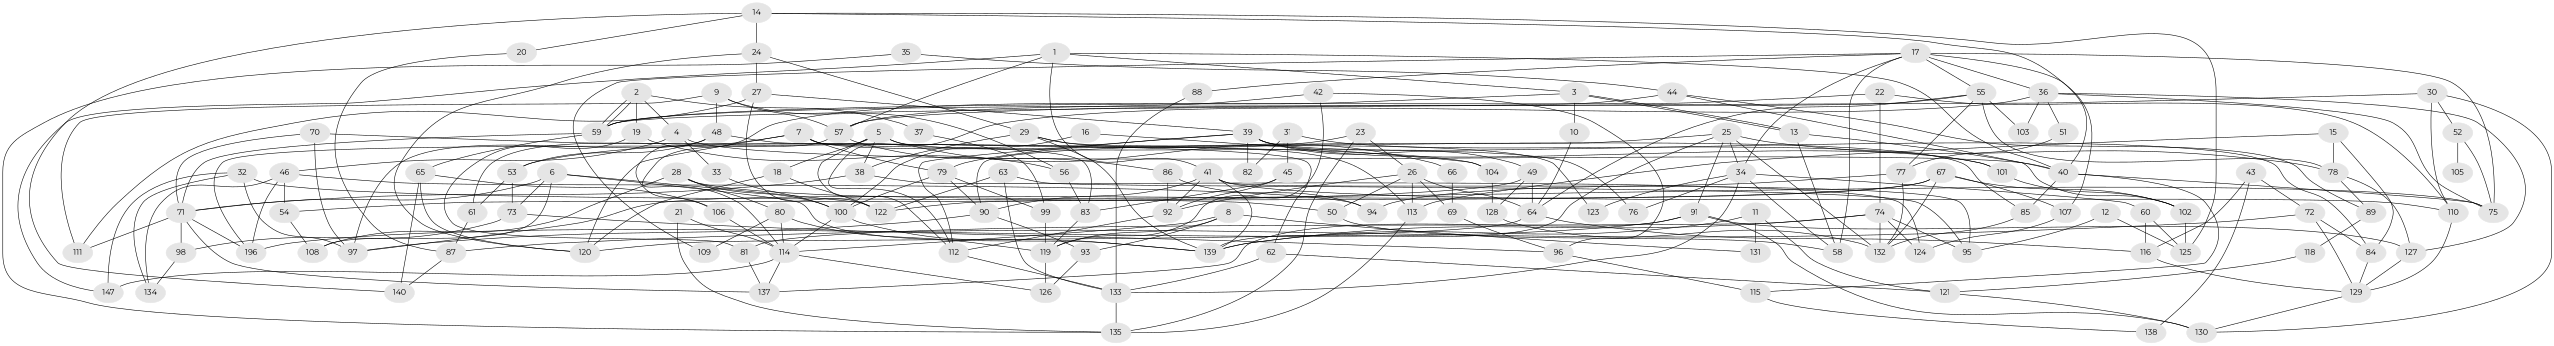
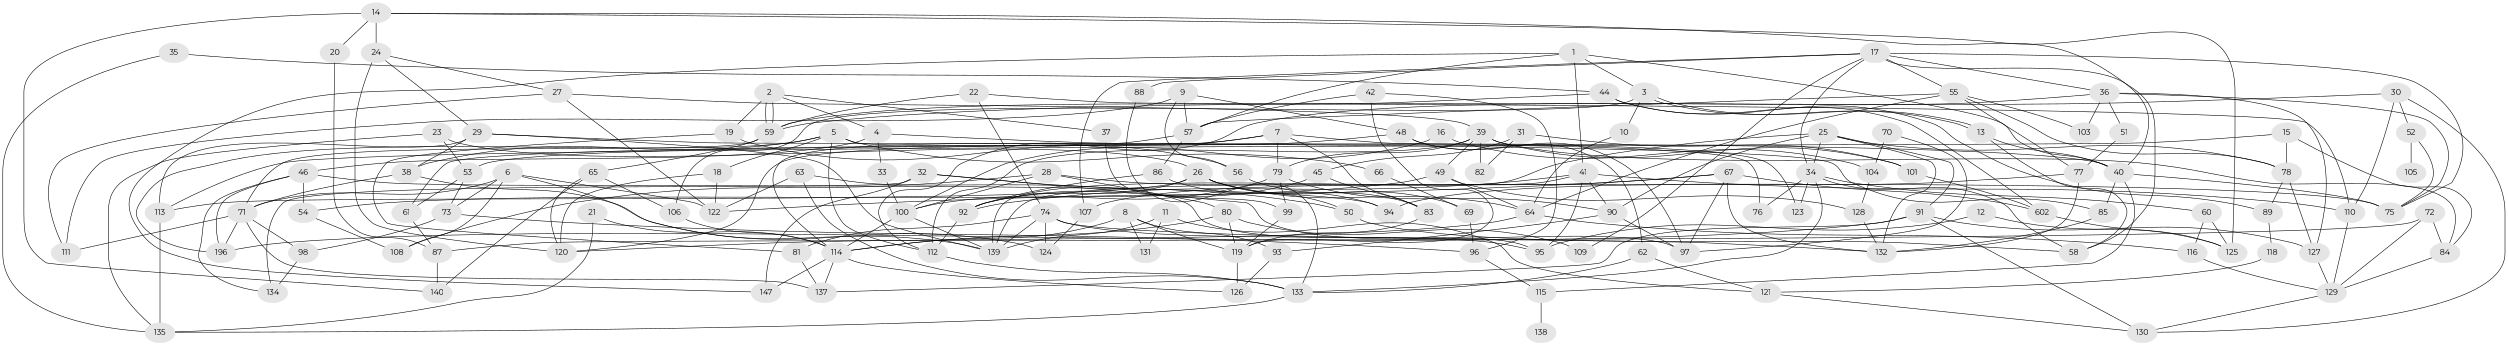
edge "70" -- "71": removed
node "43": removed
node "102": label "102" -> "602"
